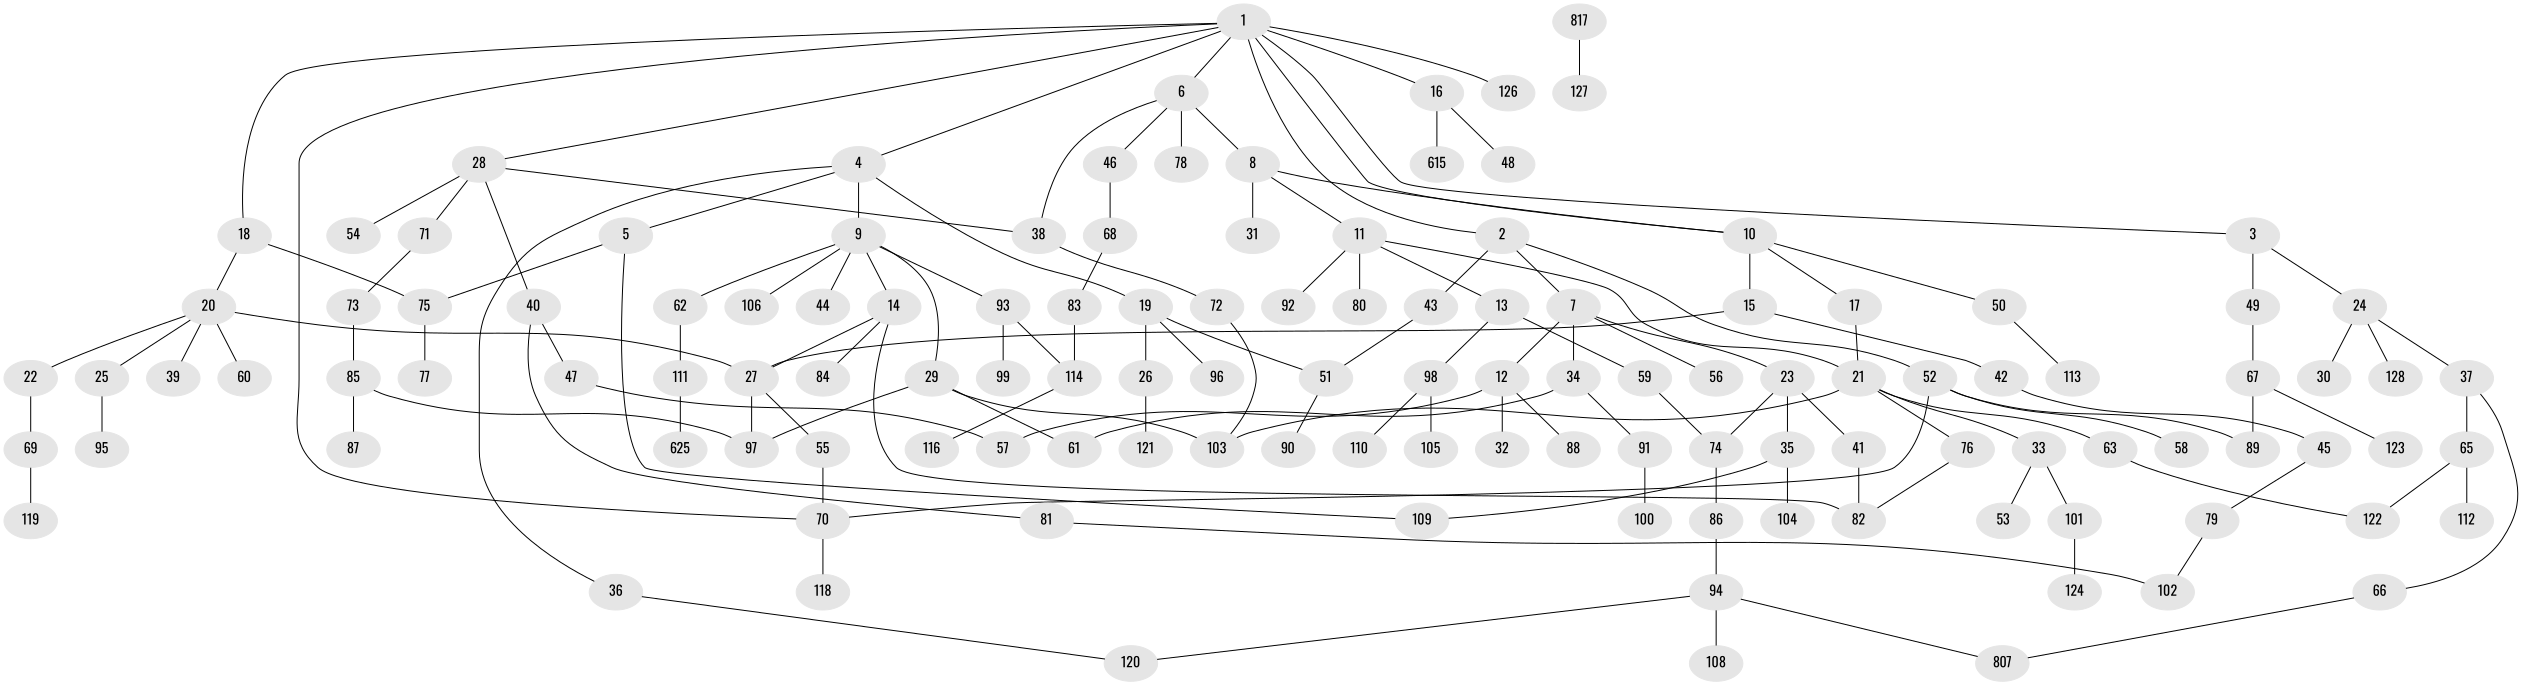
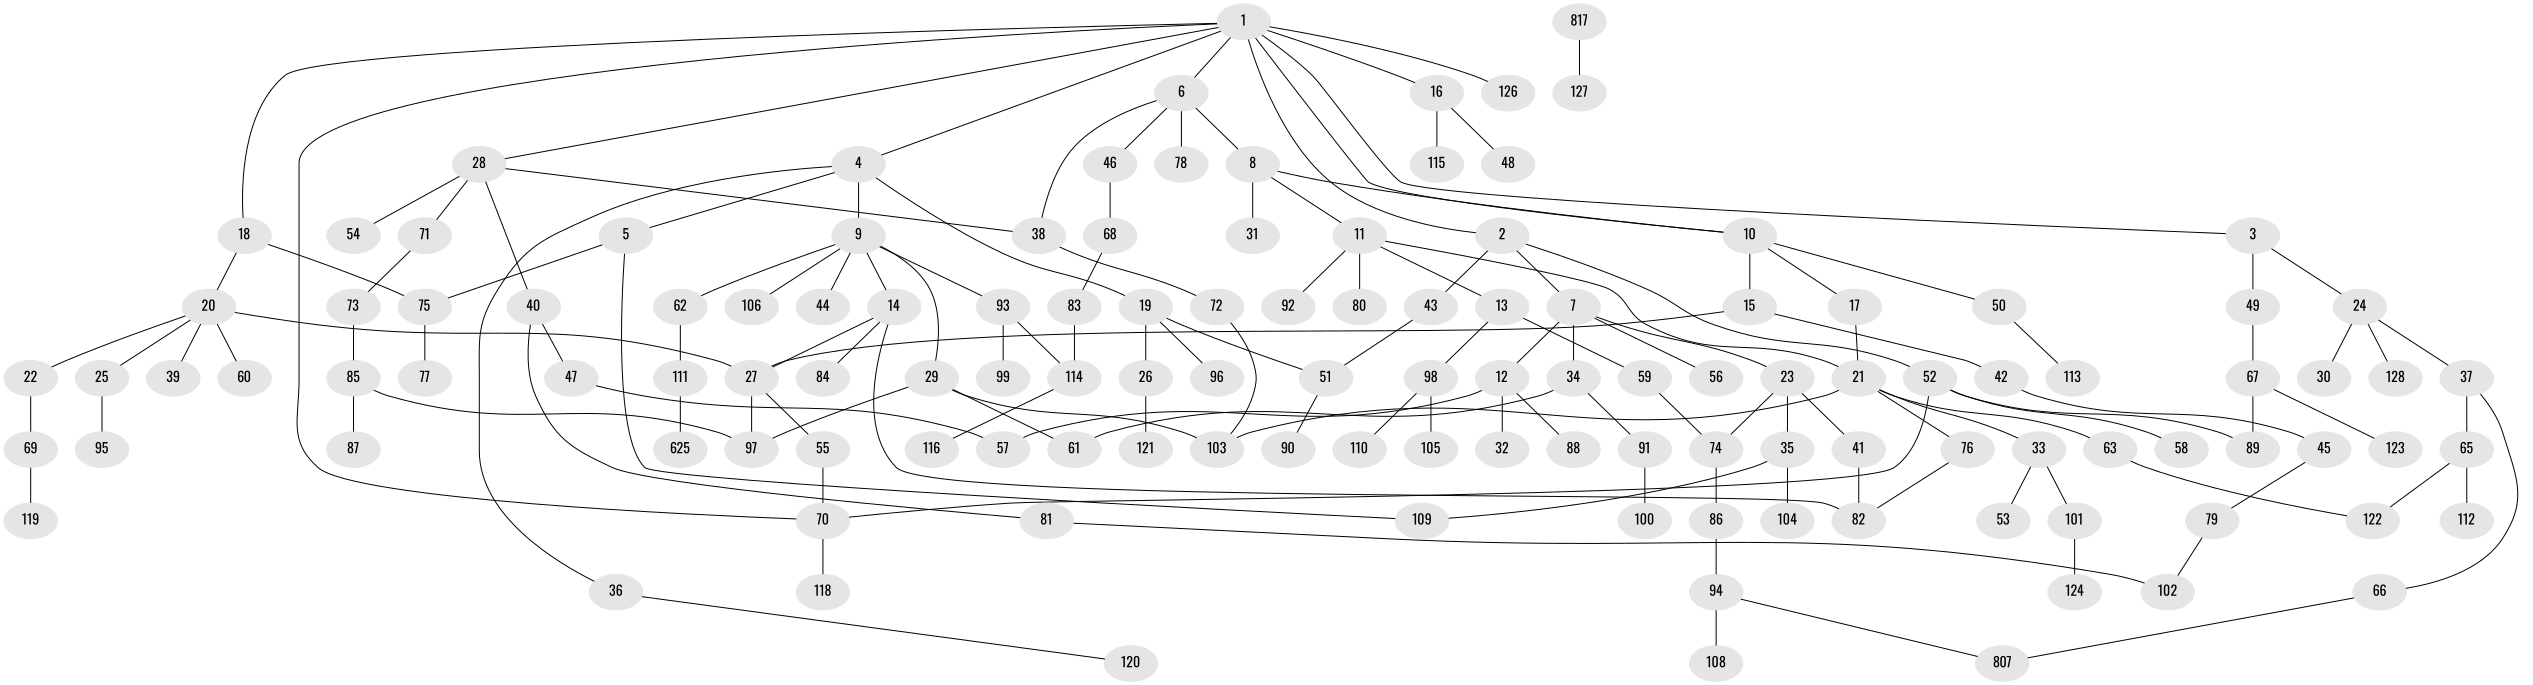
node "615": label "615" -> "115"
edge "94" -- "120": removed
